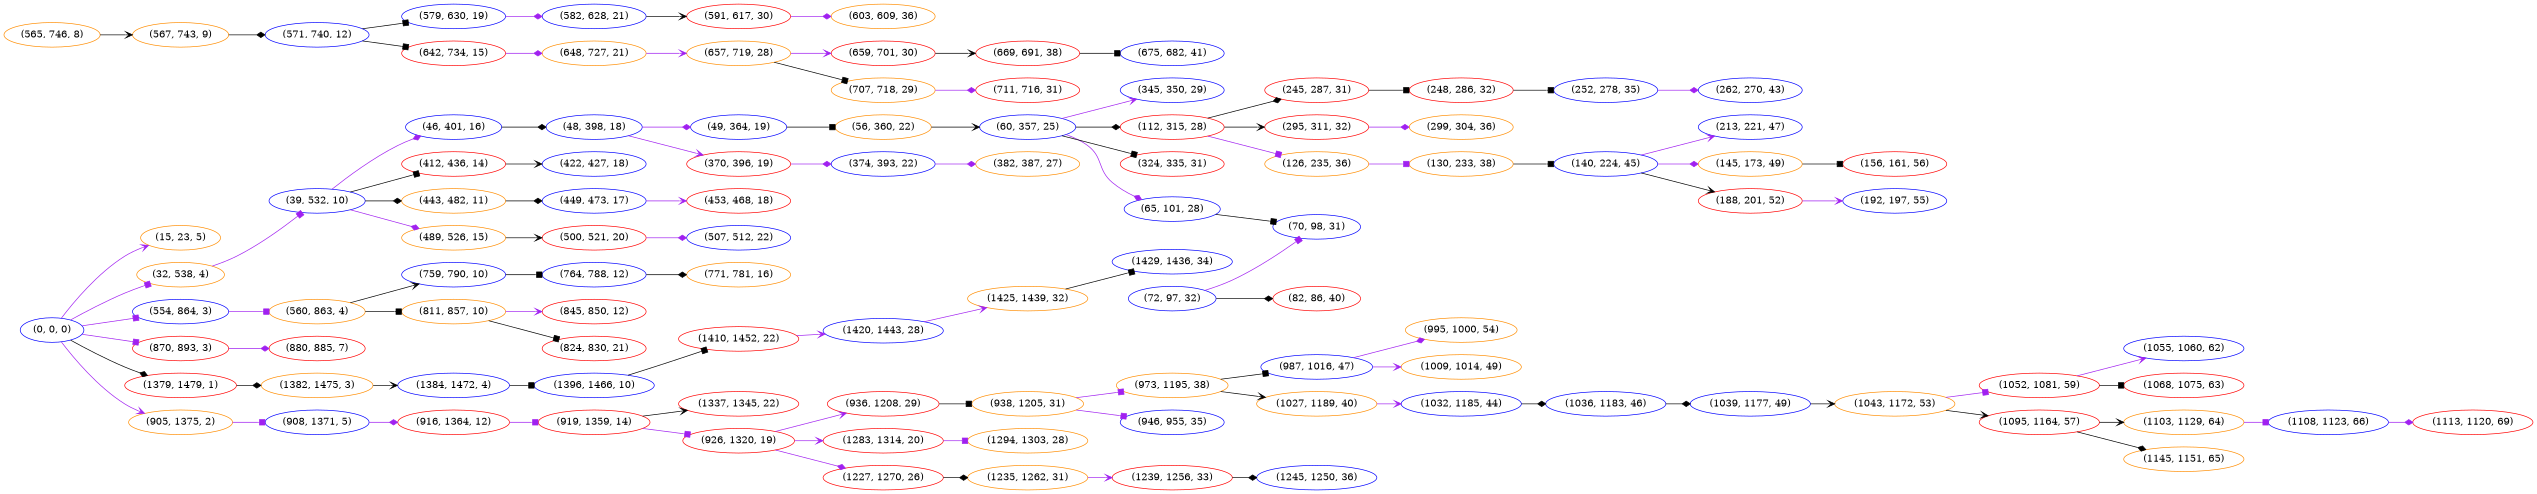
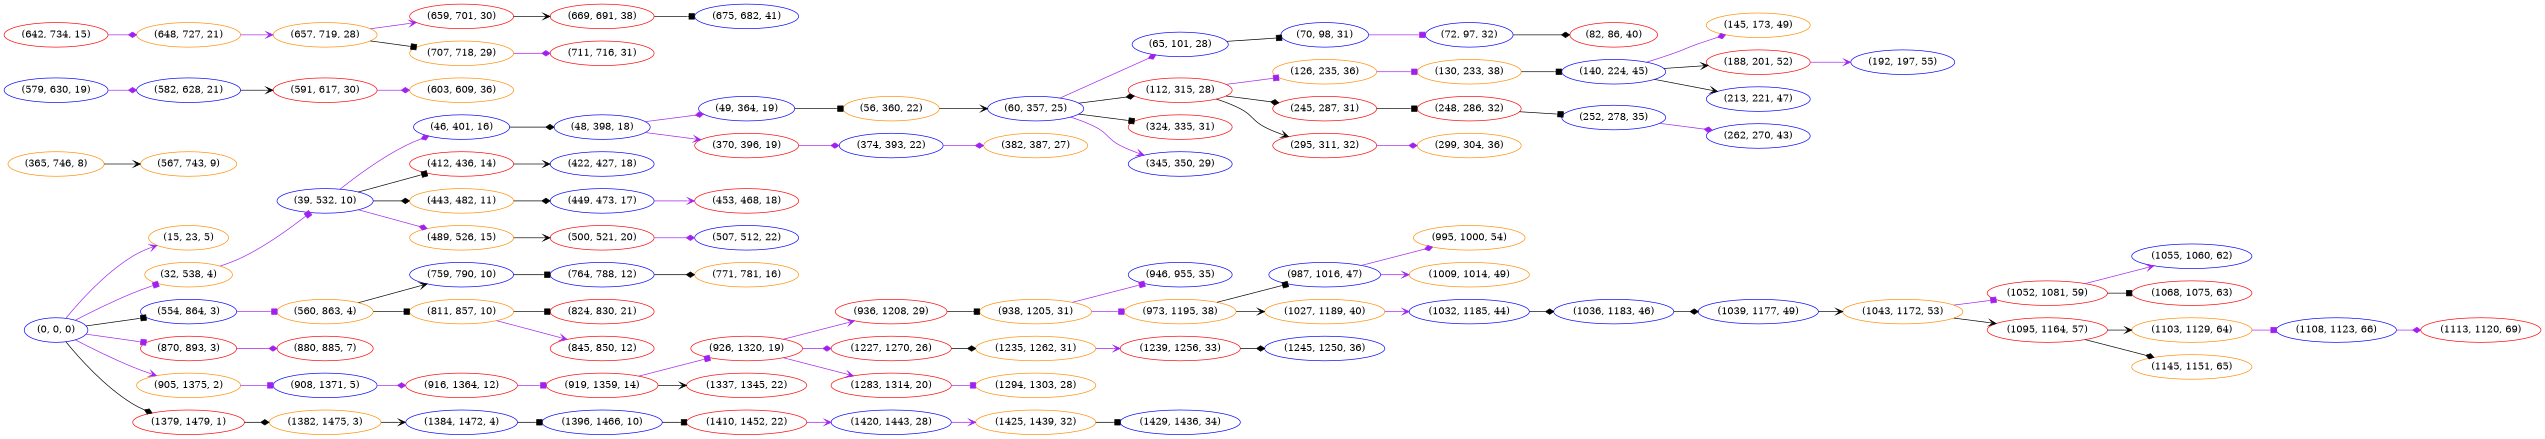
node "(565, 746, 8)": label "(565, 746, 8)" -> "(365, 746, 8)"
node "(571, 740, 12)": removed
edge "(140, 224, 45)" -> "(213, 221, 47)": color purple -> black
node "(156, 161, 56)": removed
edge "(72, 97, 32)" -> "(70, 98, 31)": reversed
edge "(0, 0, 0)" -> "(554, 864, 3)": color purple -> black
